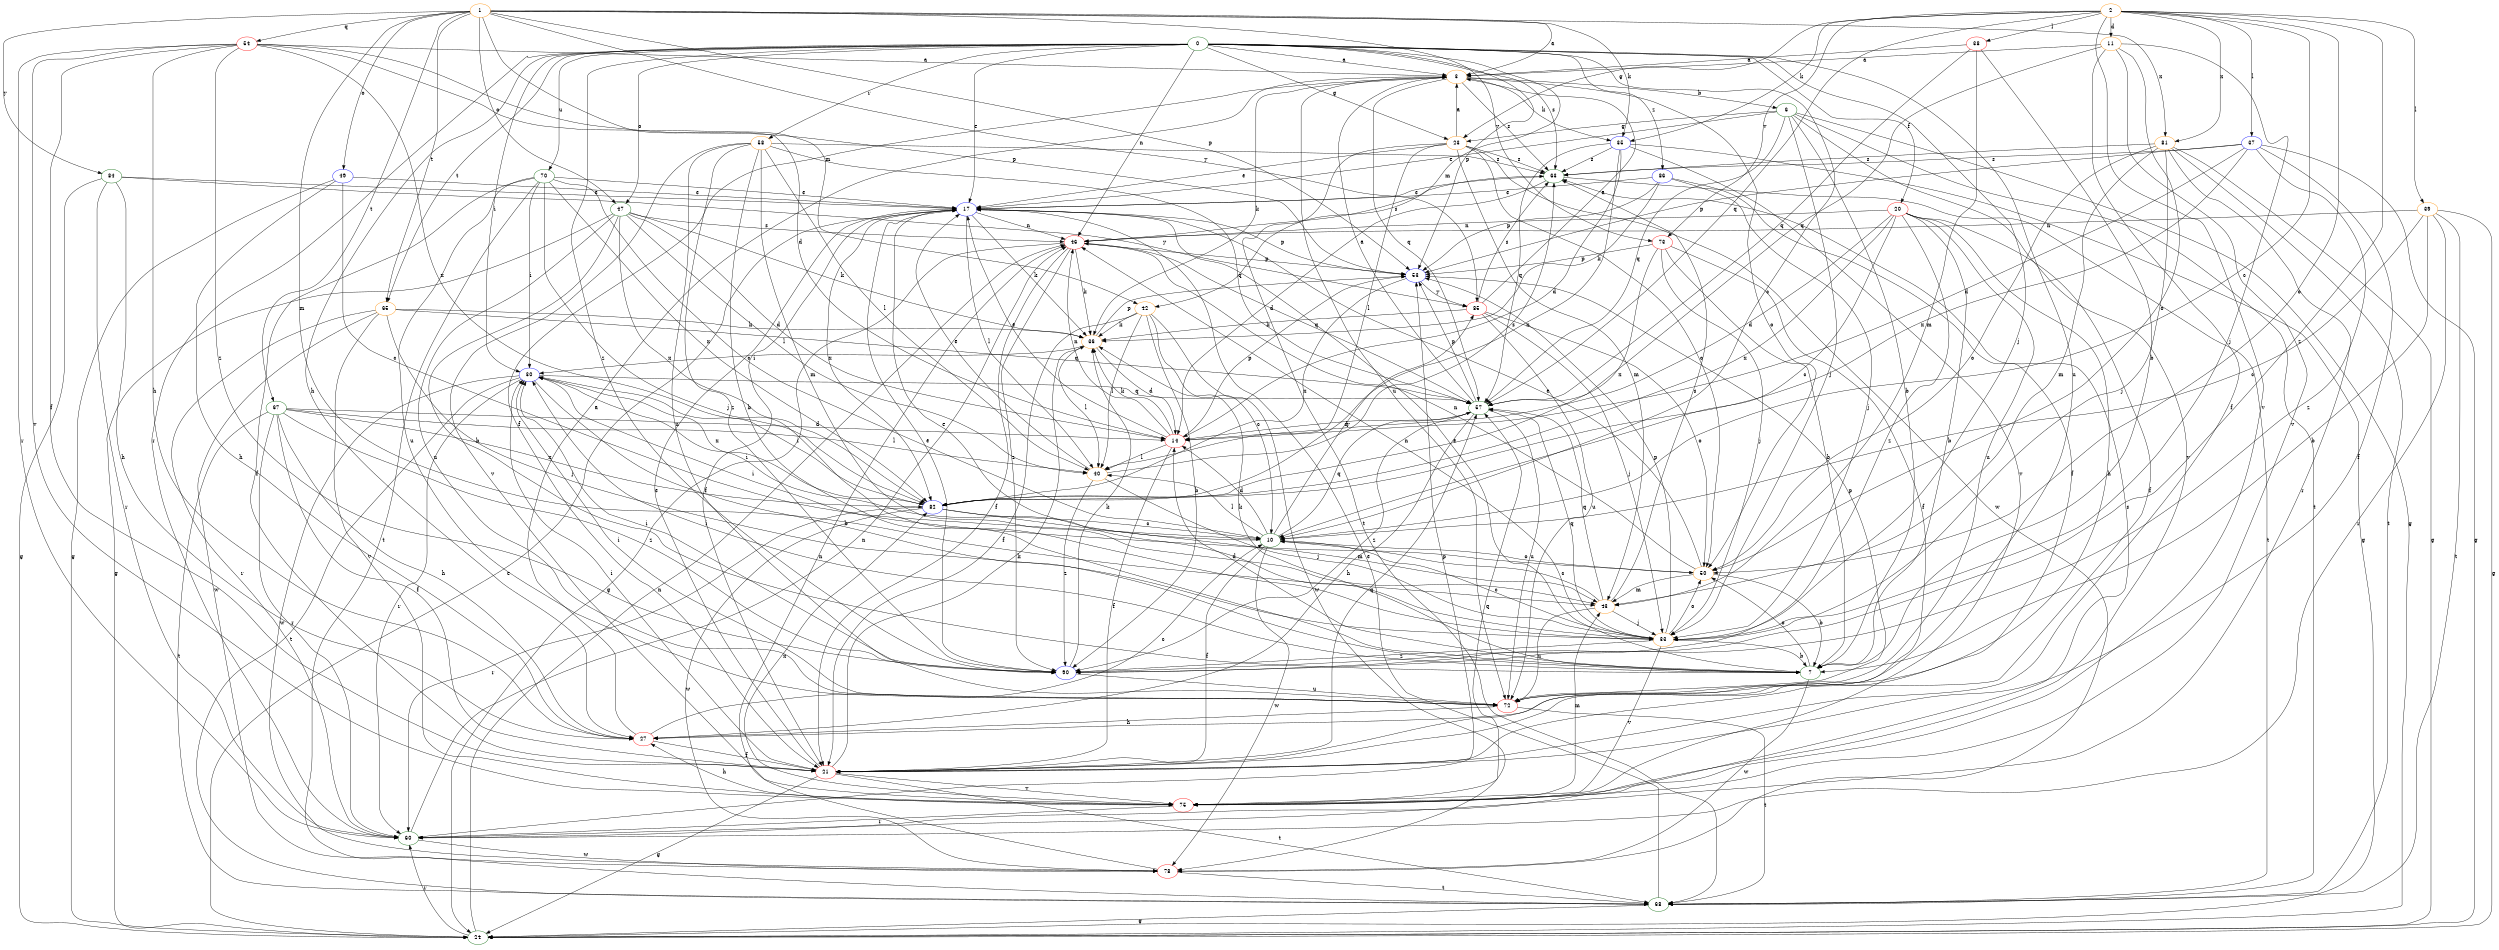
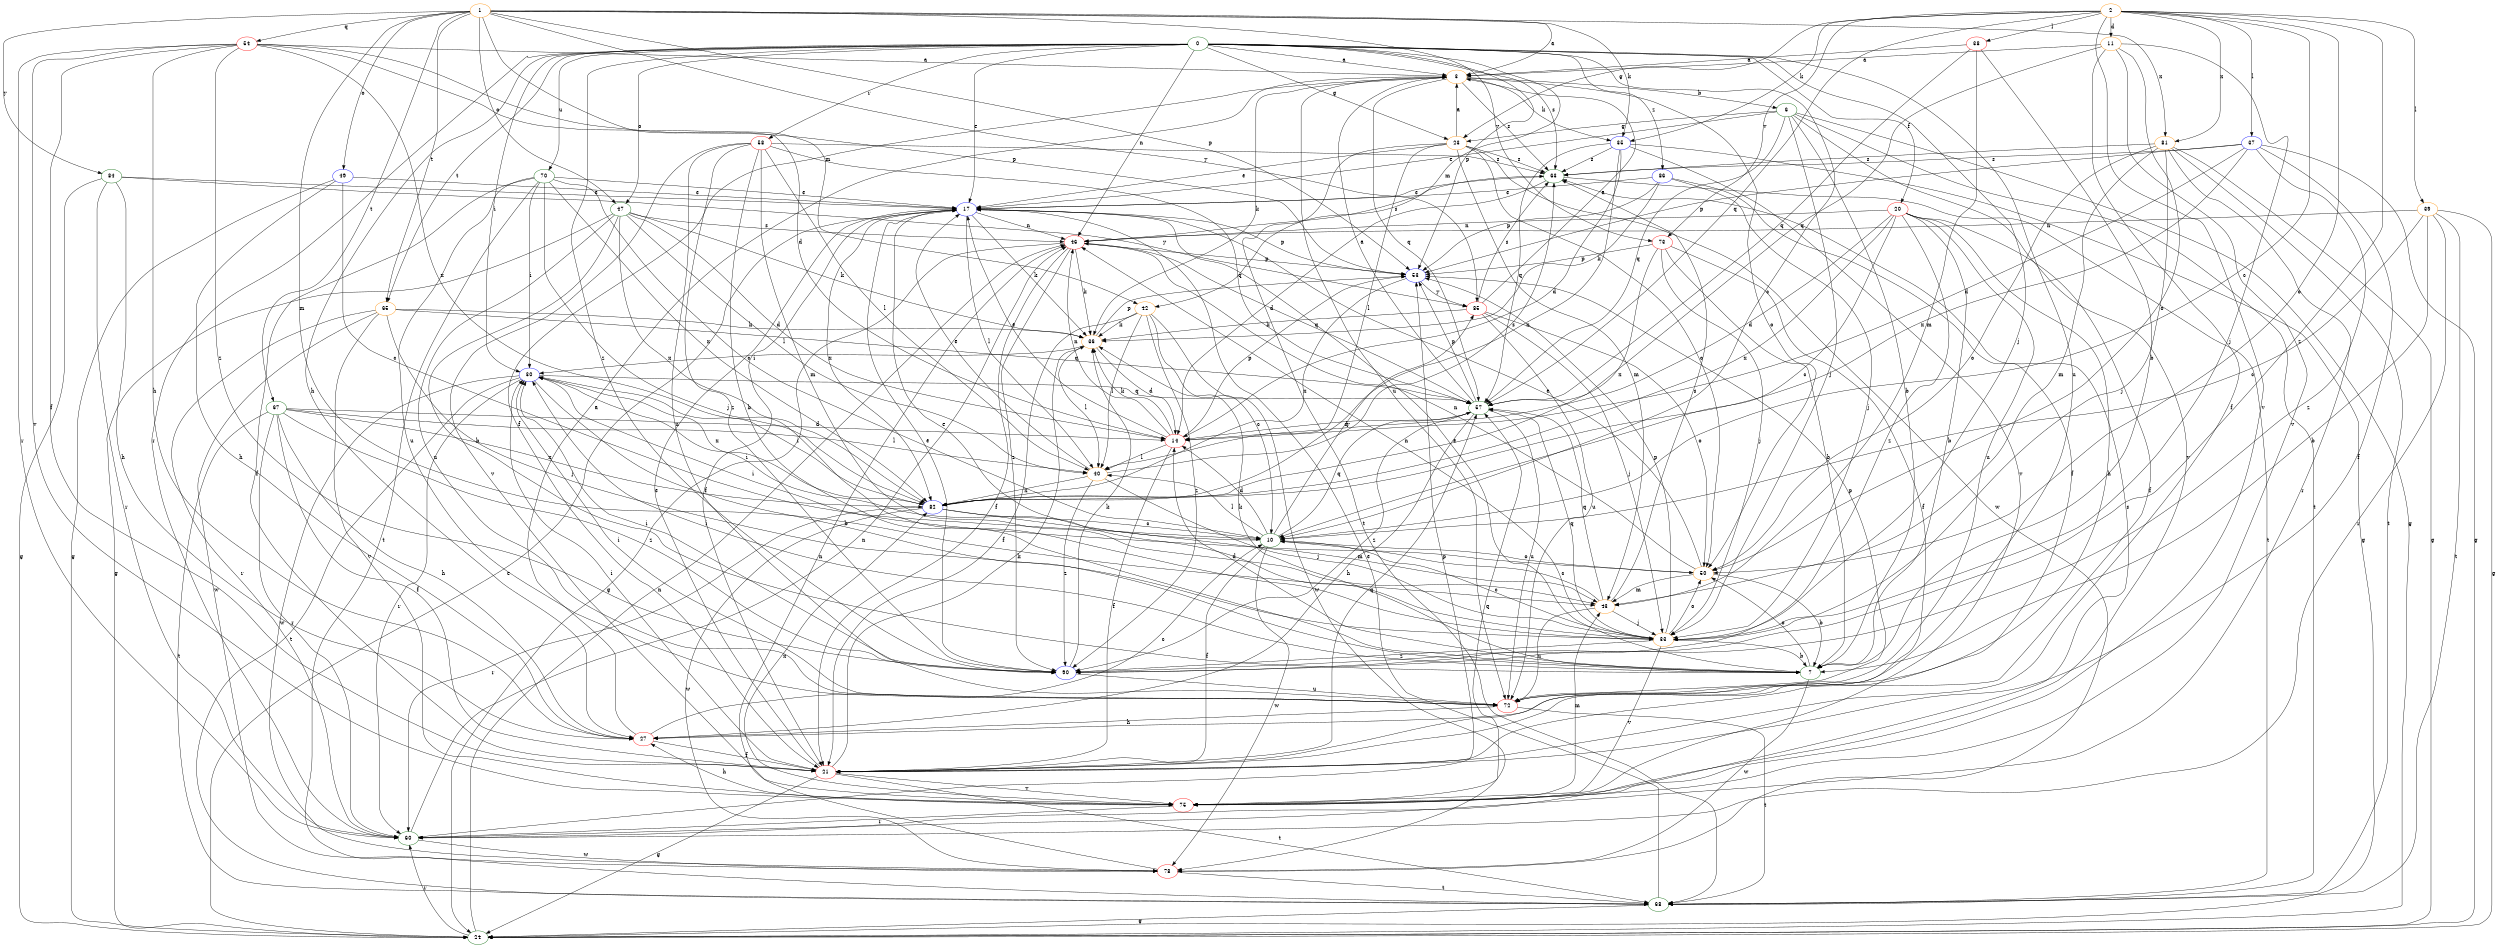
node "58": color darkorange -> red
edge "40" -> "82": added, label "x"
edge "42" -> "90": label "b" -> "z"
